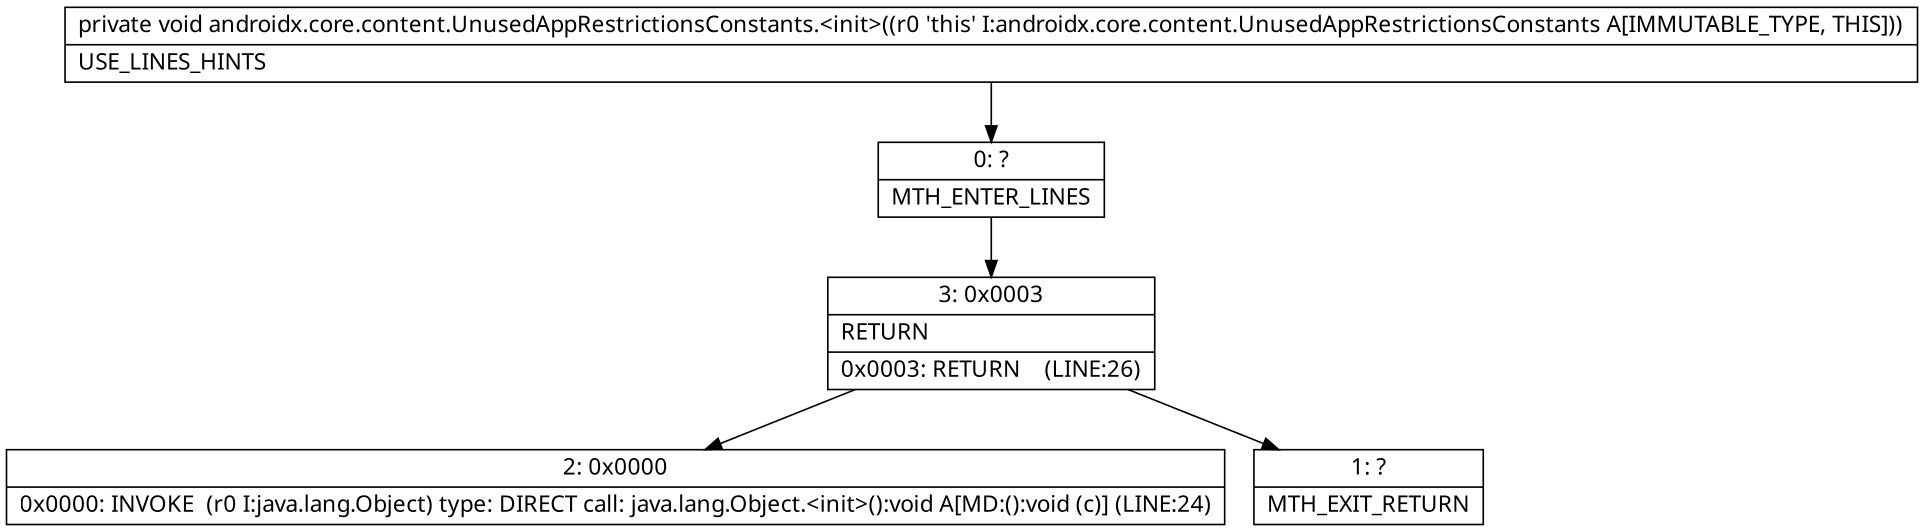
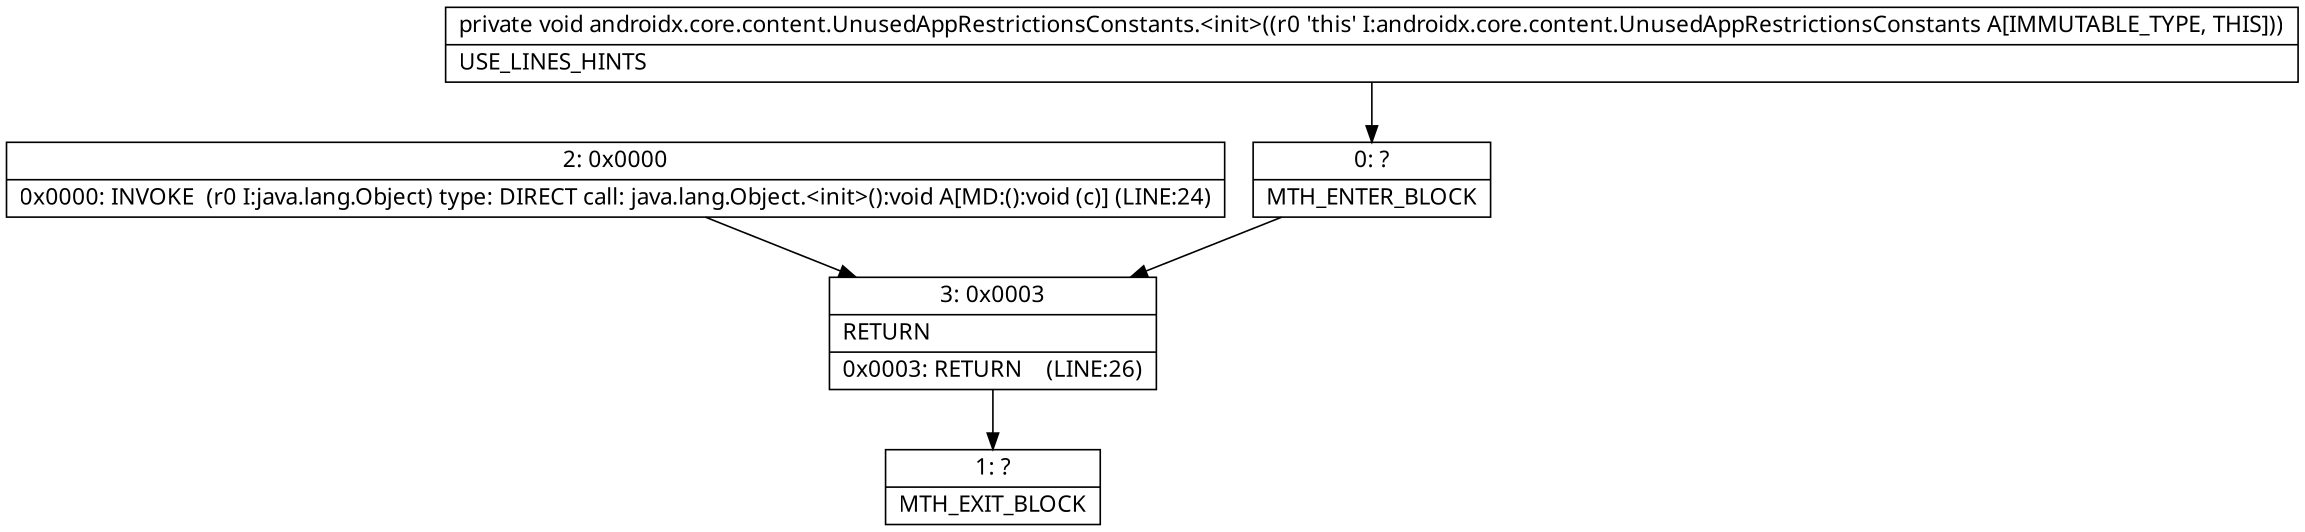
node "0: ?": text "MTH_ENTER_LINES" -> "MTH_ENTER_BLOCK"
edge "3: 0x0003" -> "2: 0x0000": reversed
node "1: ?": text "MTH_EXIT_RETURN" -> "MTH_EXIT_BLOCK"
